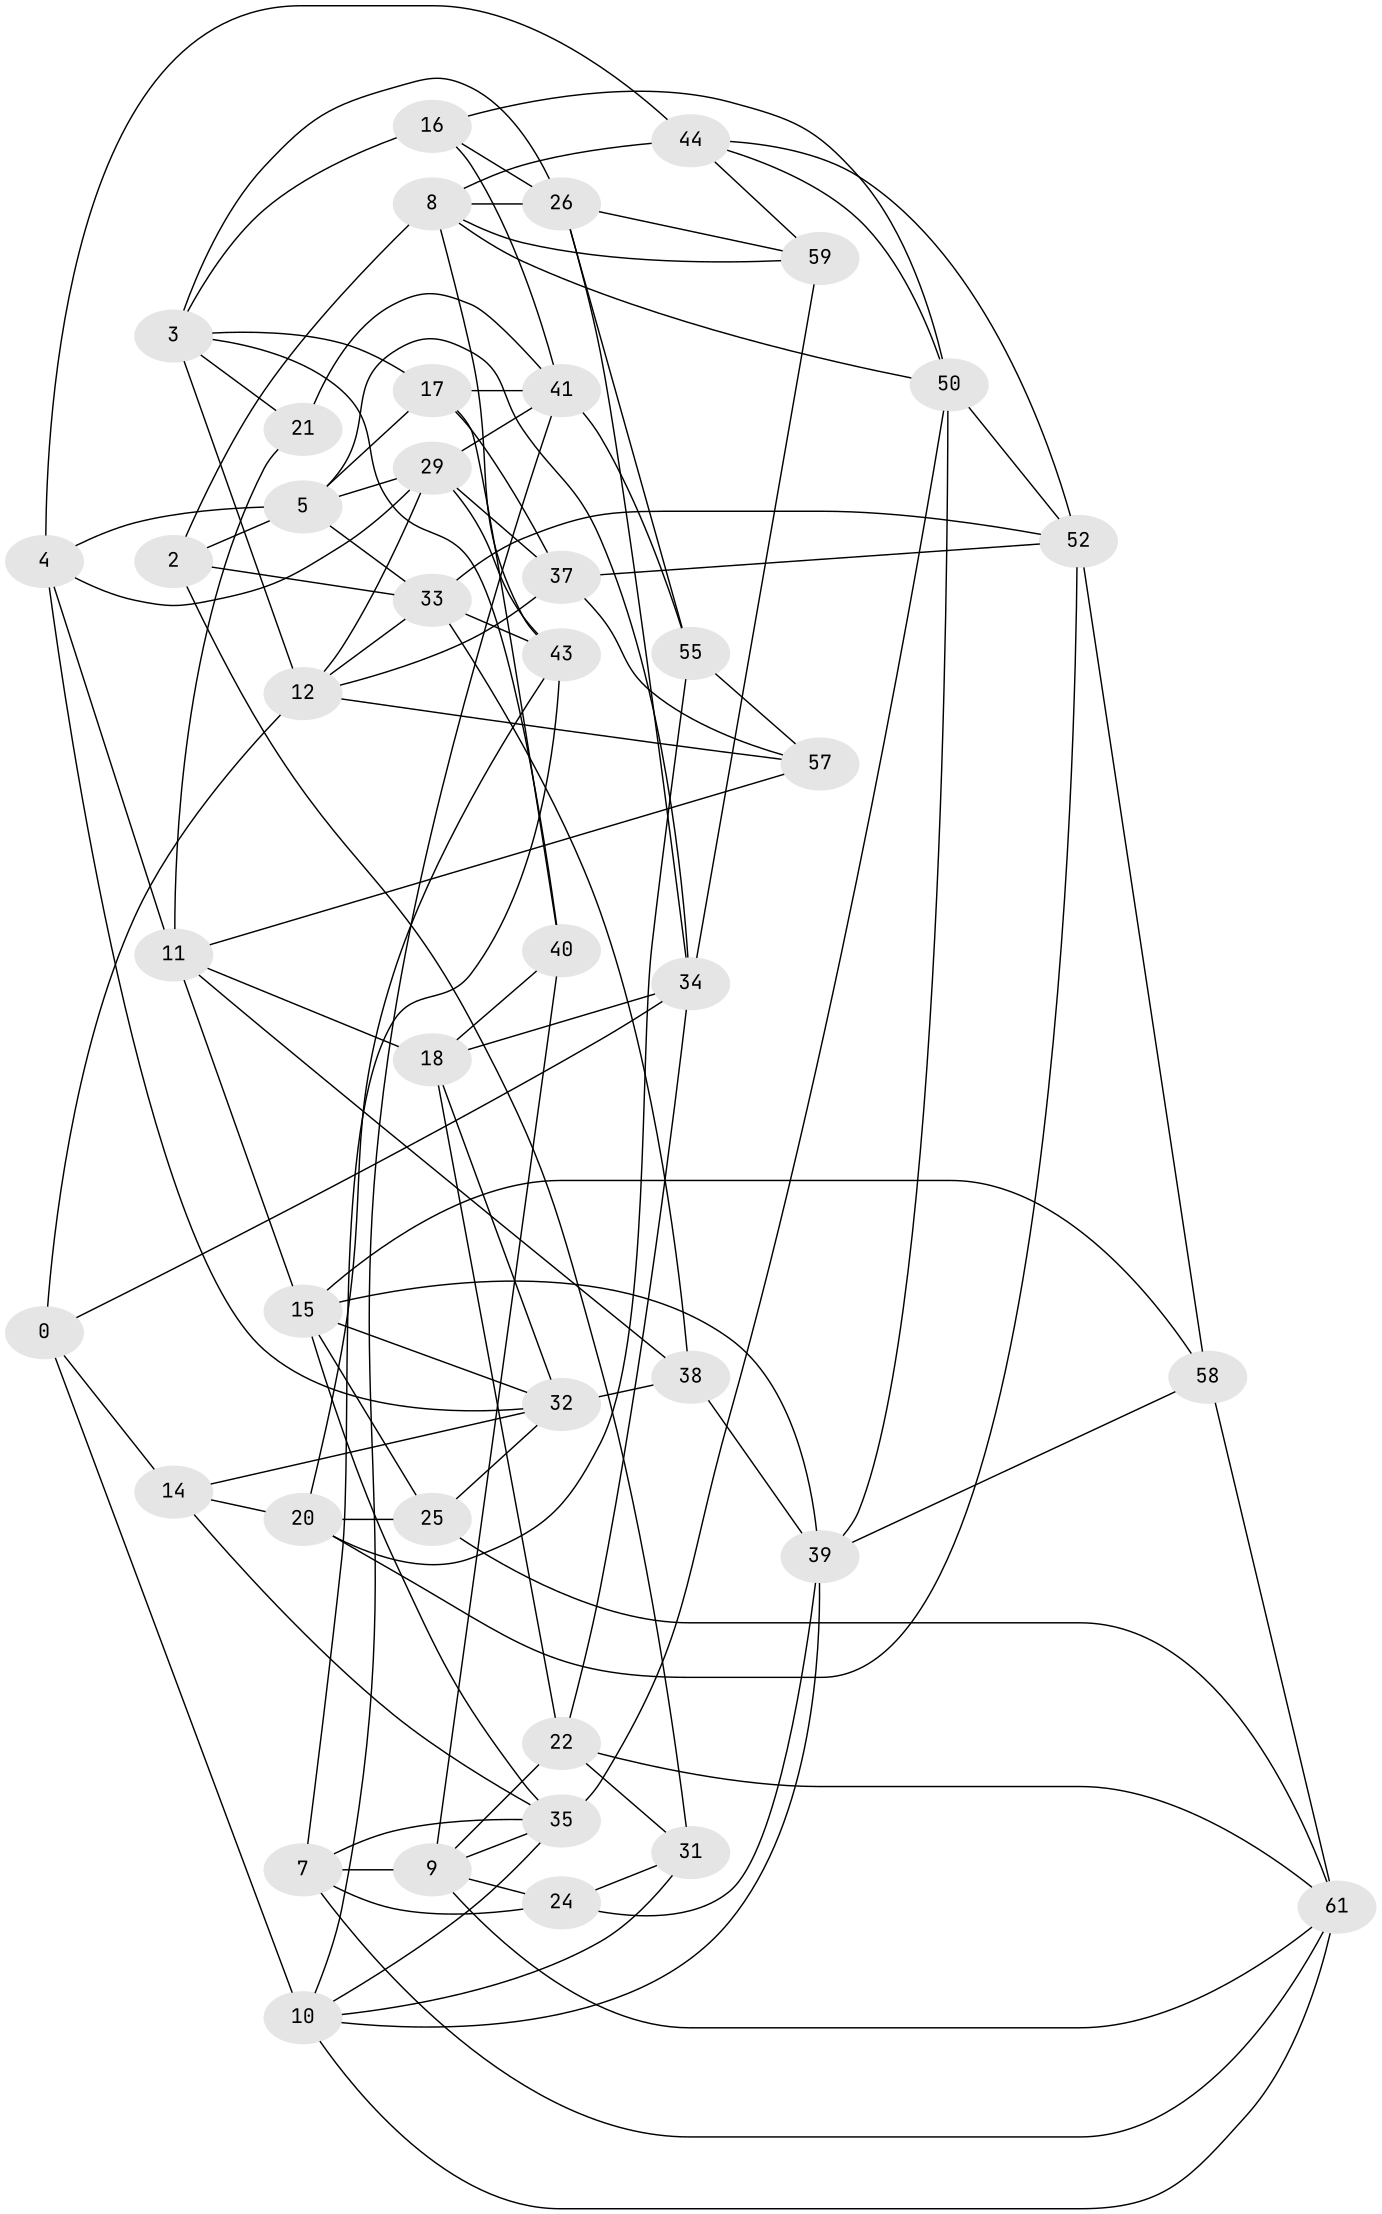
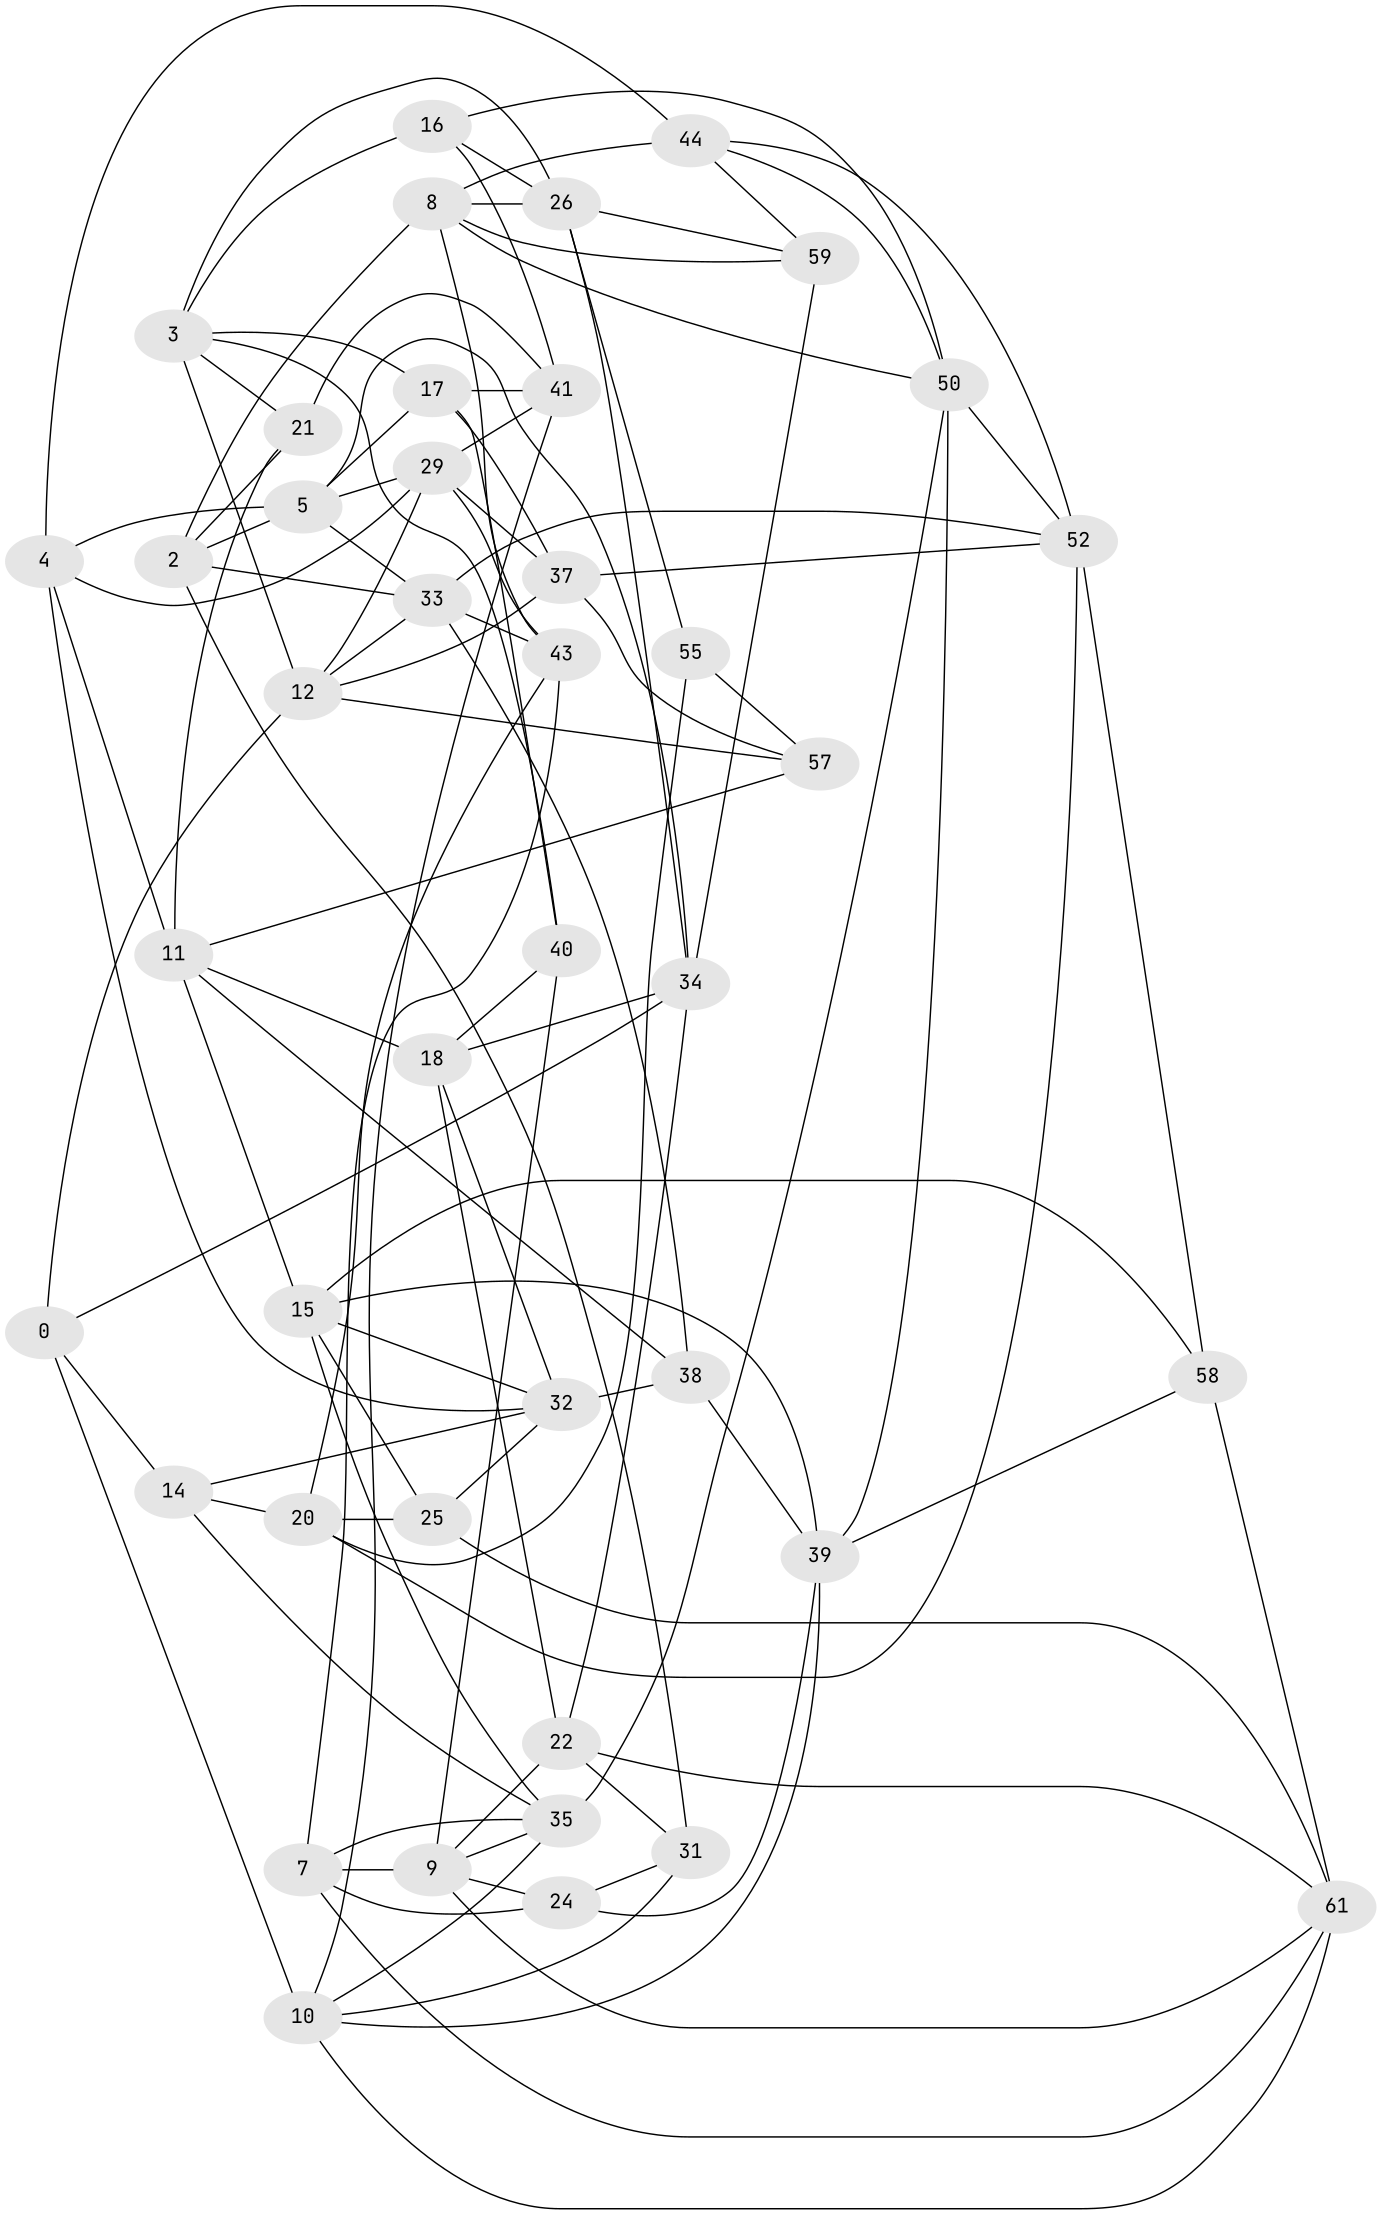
edge "21" -- "2": added
edge "41" -- "55": removed
